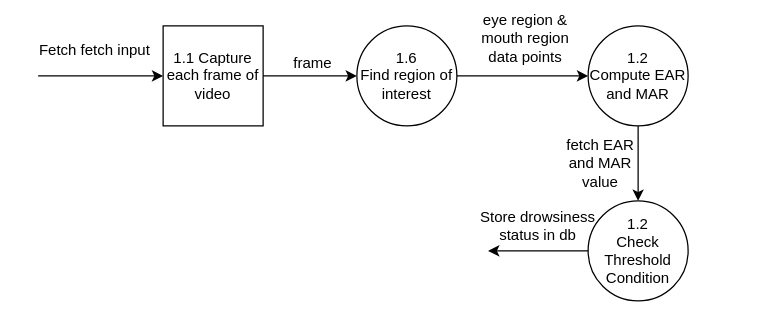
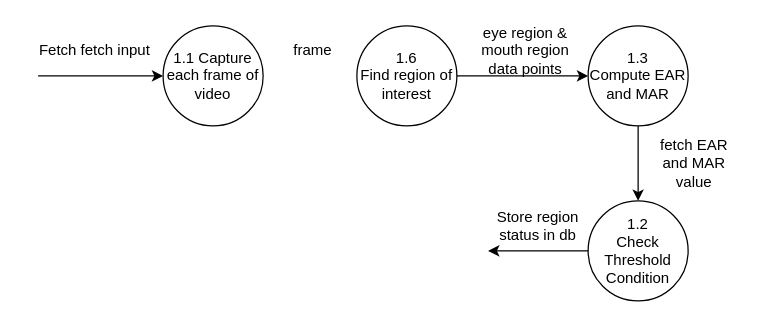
node "eye region & mouth region data points": moved (526, 38) -> (526, 51)
node "frame": moved (313, 63) -> (313, 51)
node "1.1 Capture each frame of video": shape rectangle -> ellipse
edge "1.1 Capture each frame of video" -> "1.6 Find region of interest": removed
node "1.2 Compute EAR and MAR": label "1.2 Compute EAR and MAR" -> "1.3 Compute EAR and MAR"
node "fetch EAR and MAR value": moved (601, 163) -> (694, 163)
node "Store drowsiness status in db": label "Store drowsiness status in db" -> "Store region status in db"
